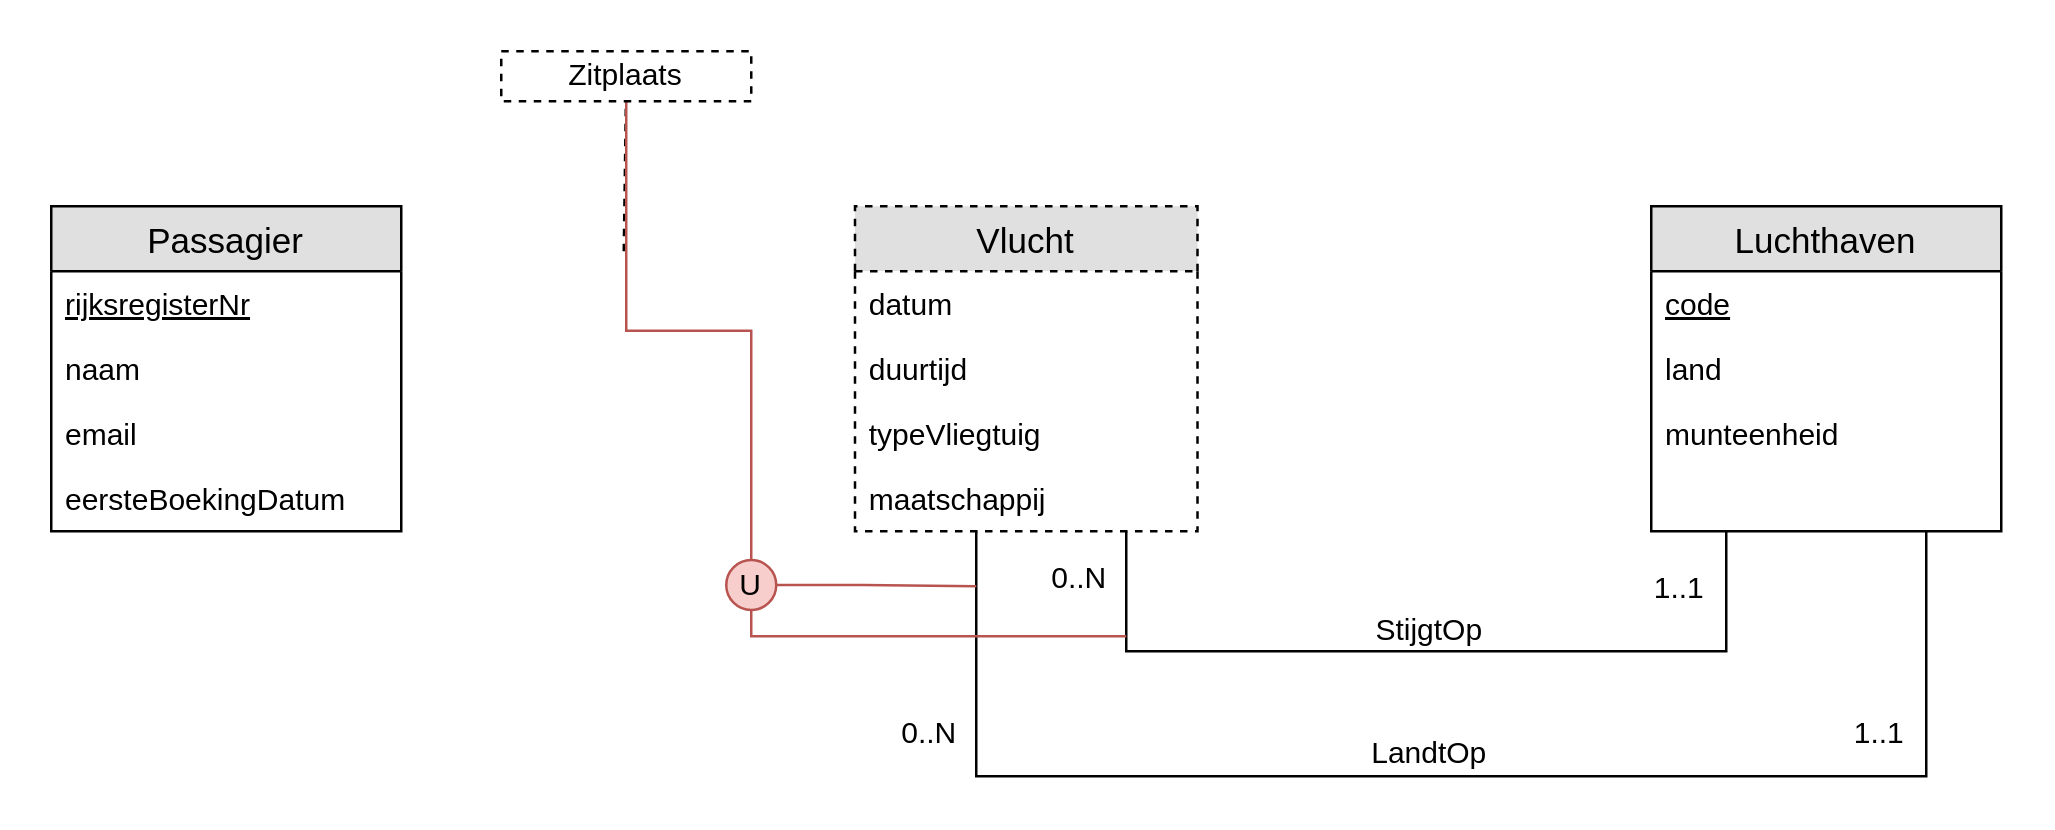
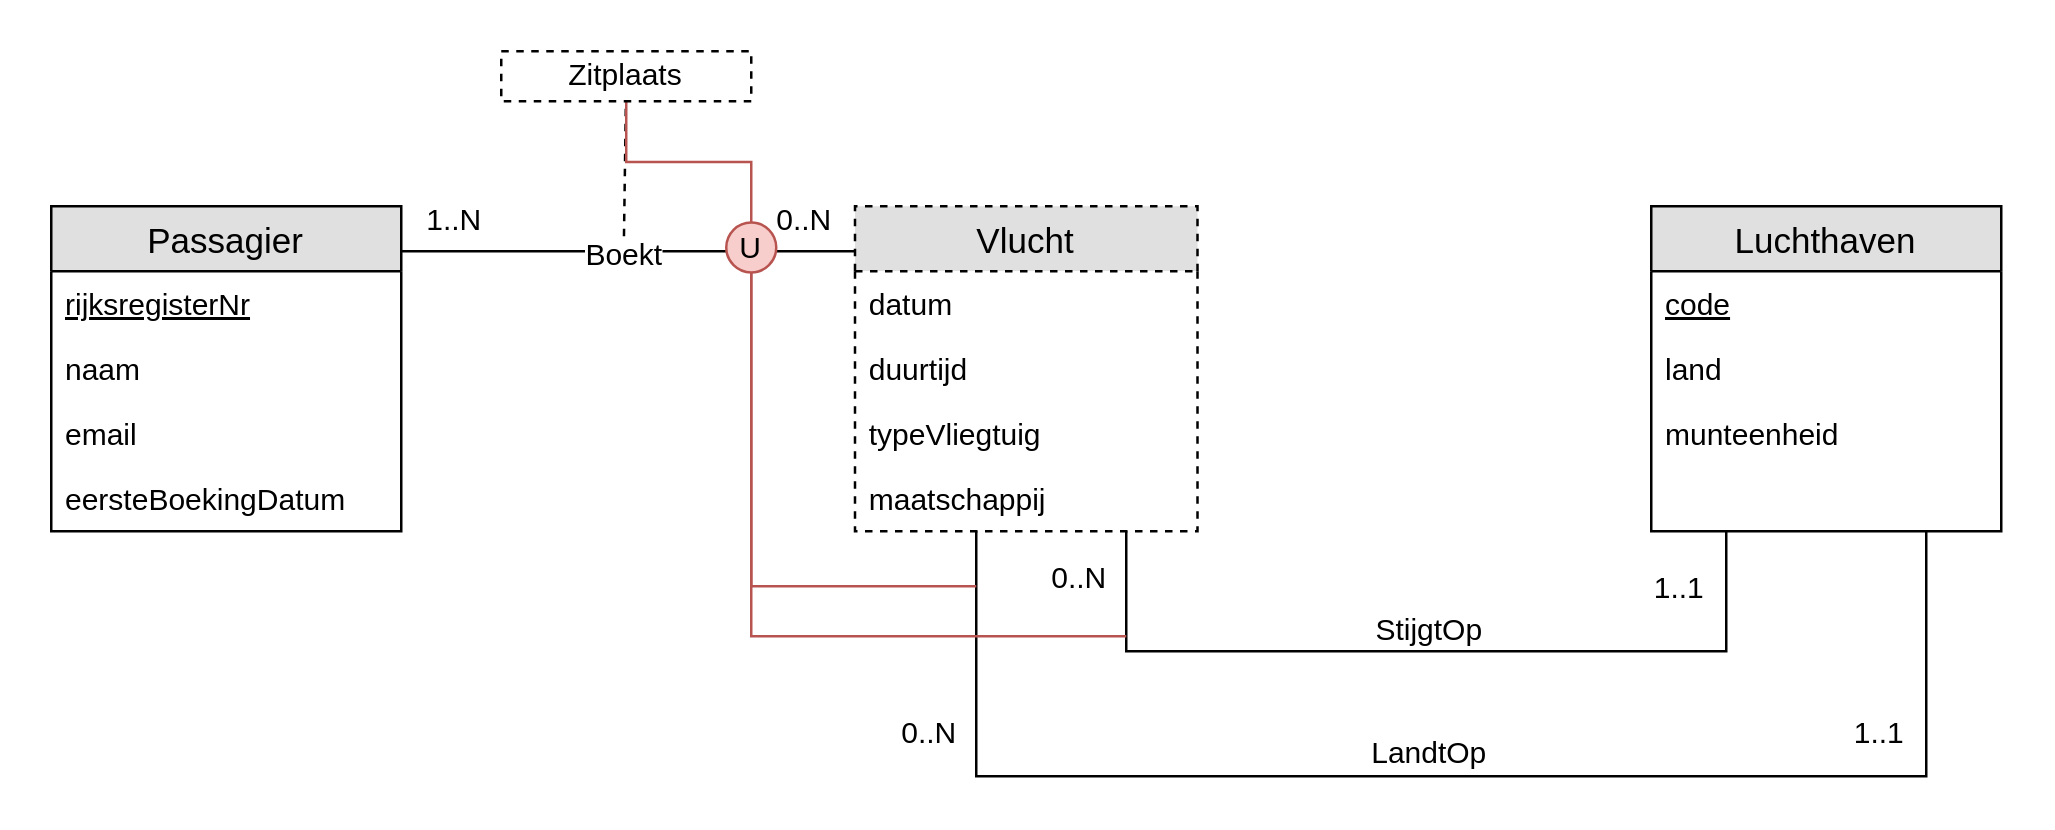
edge "Passagier" -- "Vlucht": added, labels "1..N", "Boekt", "0..N"
node "U": moved (751, 585) -> (751, 248)
